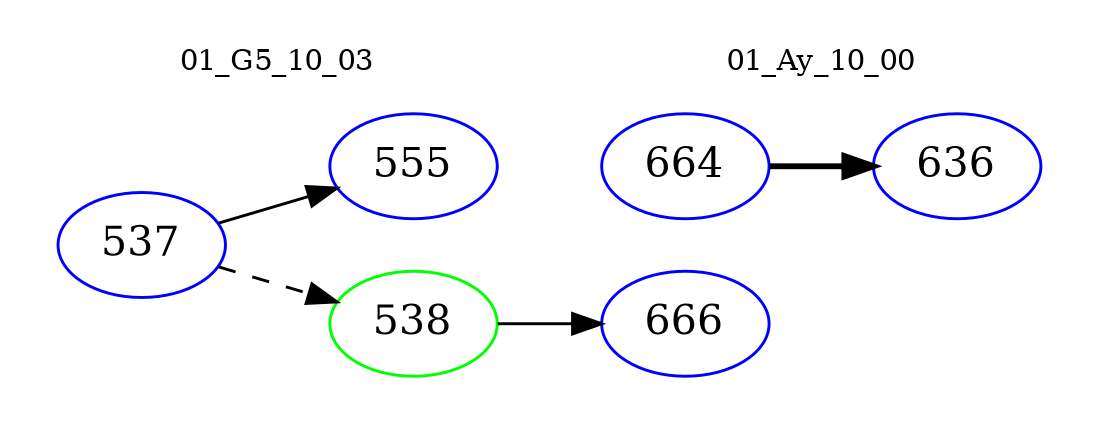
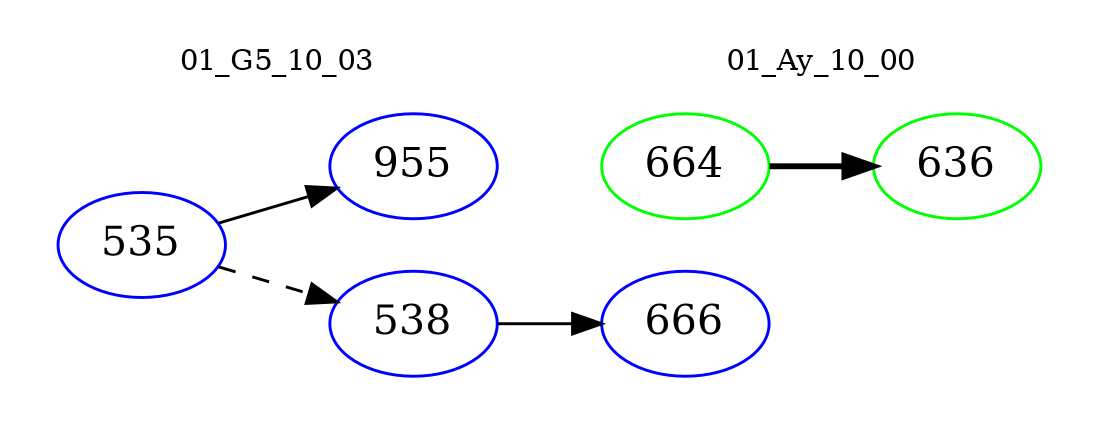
node "555": label "555" -> "955"
node "664": color blue -> green
node "636": color blue -> green
node "537": label "537" -> "535"
node "538": color green -> blue
